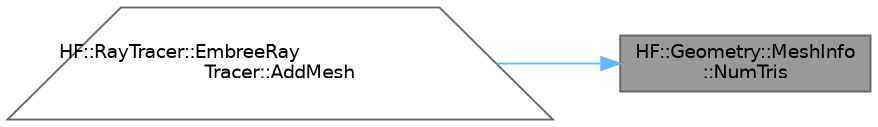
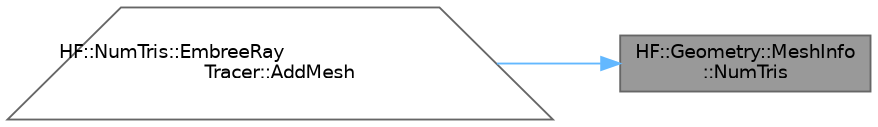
node "HF::RayTracer::EmbreeRay Tracer::AddMesh": label "HF::RayTracer::EmbreeRay Tracer::AddMesh" -> "HF::NumTris::EmbreeRay Tracer::AddMesh"
